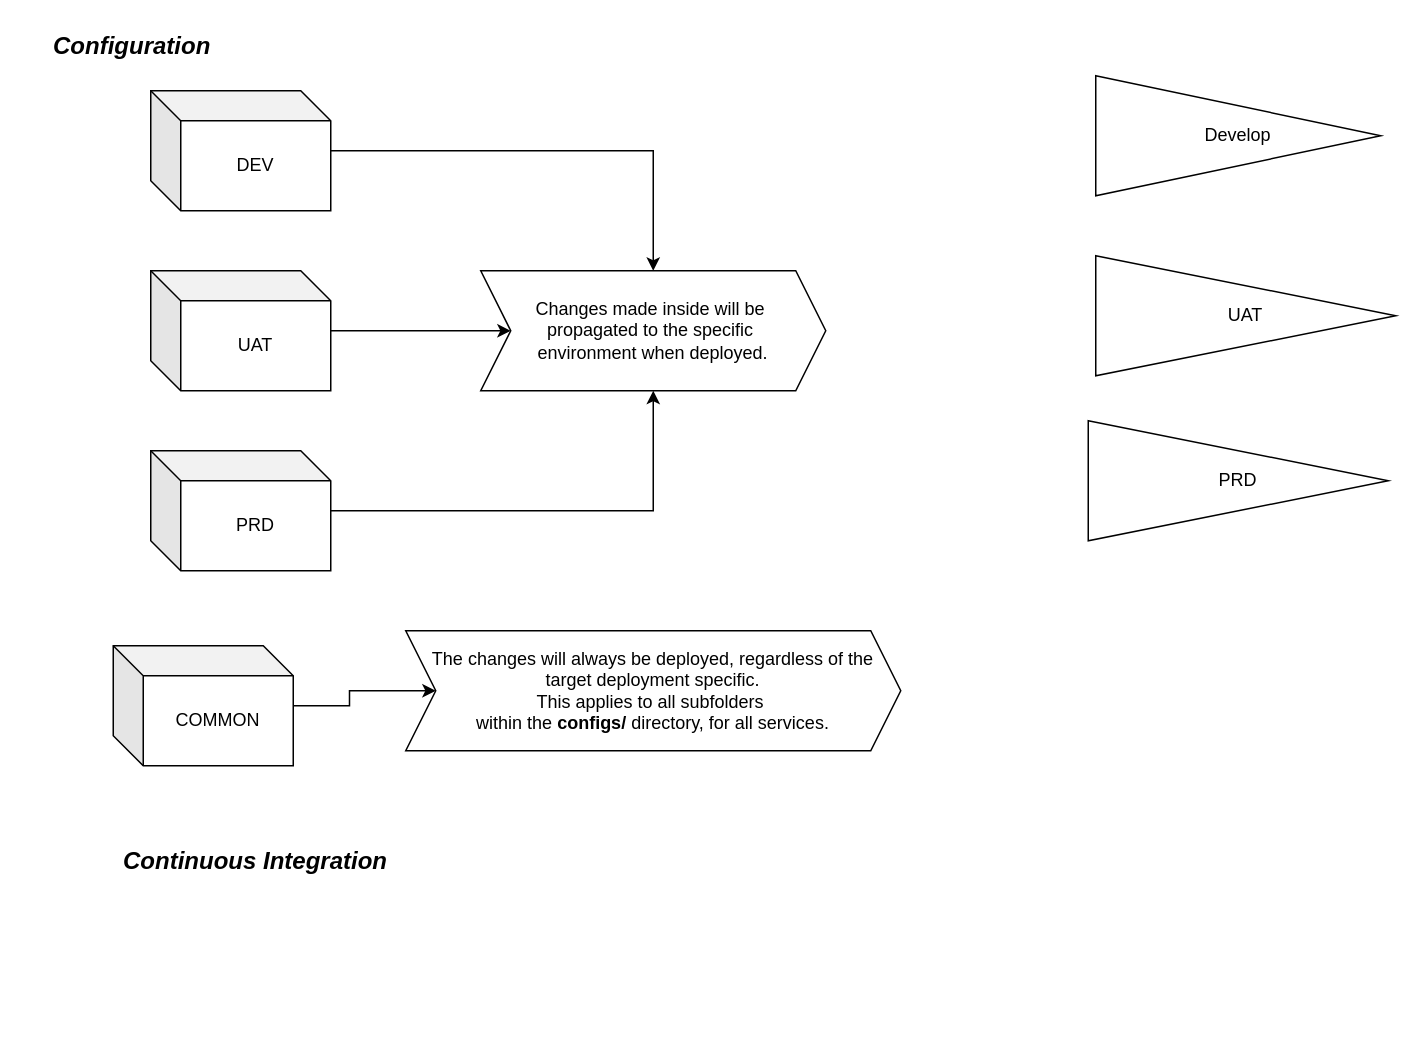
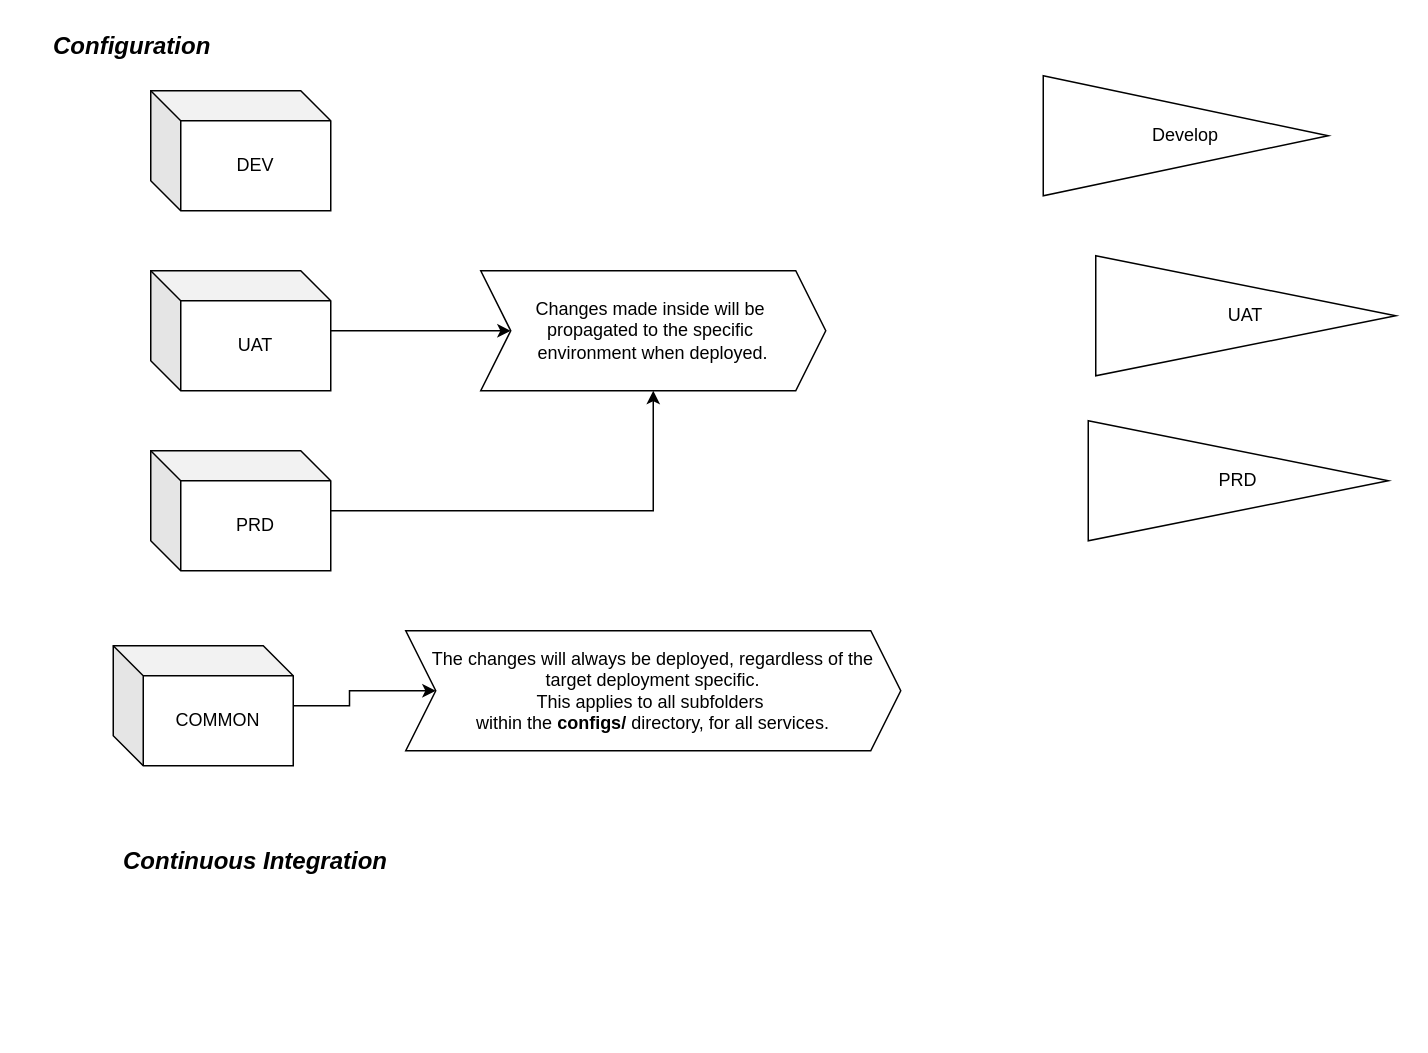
node "Develop": moved (1238, 136) -> (1186, 136)
edge "DEV" -> "Changes made inside will be propagated to the specific environment when deployed.": removed
